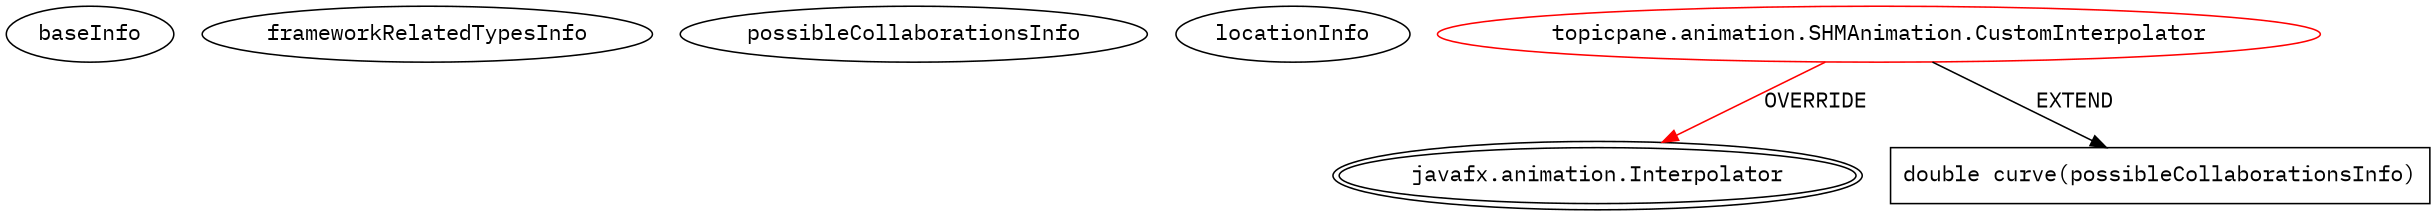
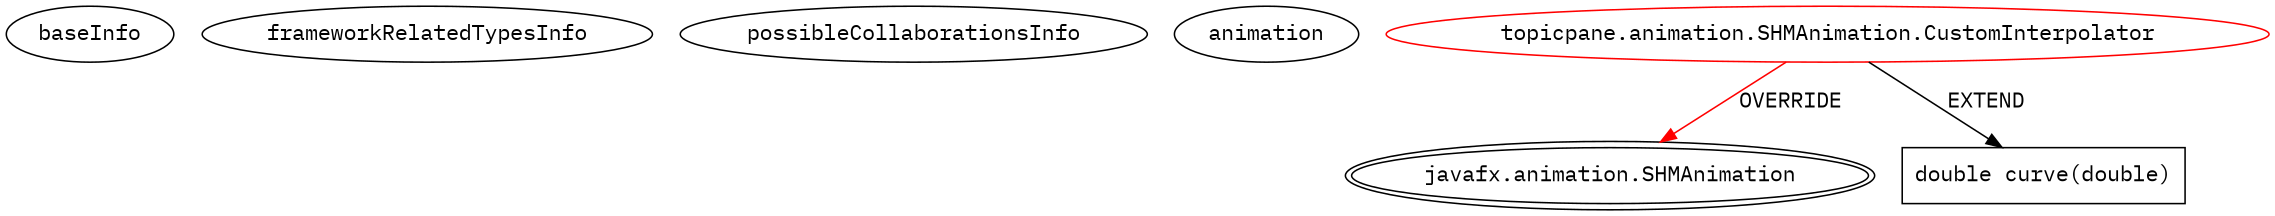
node "locationInfo": label "locationInfo" -> "animation"
node "javafx.animation.Interpolator": label "javafx.animation.Interpolator" -> "javafx.animation.SHMAnimation"
node "double curve(possibleCollaborationsInfo)": label "double curve(possibleCollaborationsInfo)" -> "double curve(double)"
